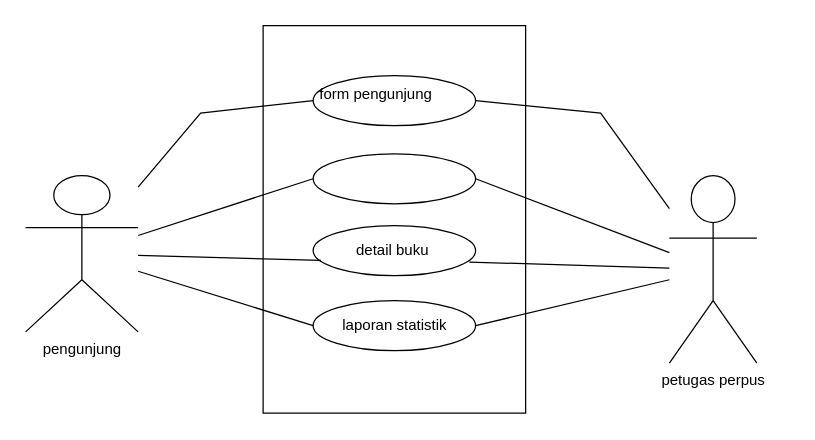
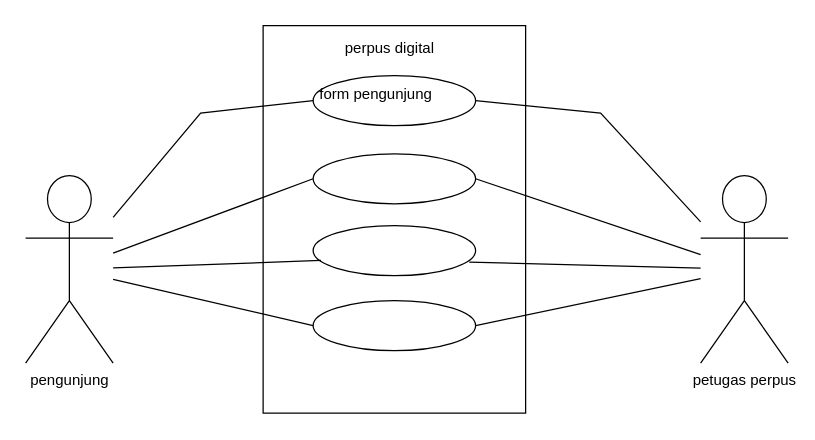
node "perpus digital": added
node "detail buku": removed
node "pengunjung": size 113x156 -> 88x188
node "petugas perpus": moved (713, 269) -> (744, 269)
node "laporan statistik": removed
